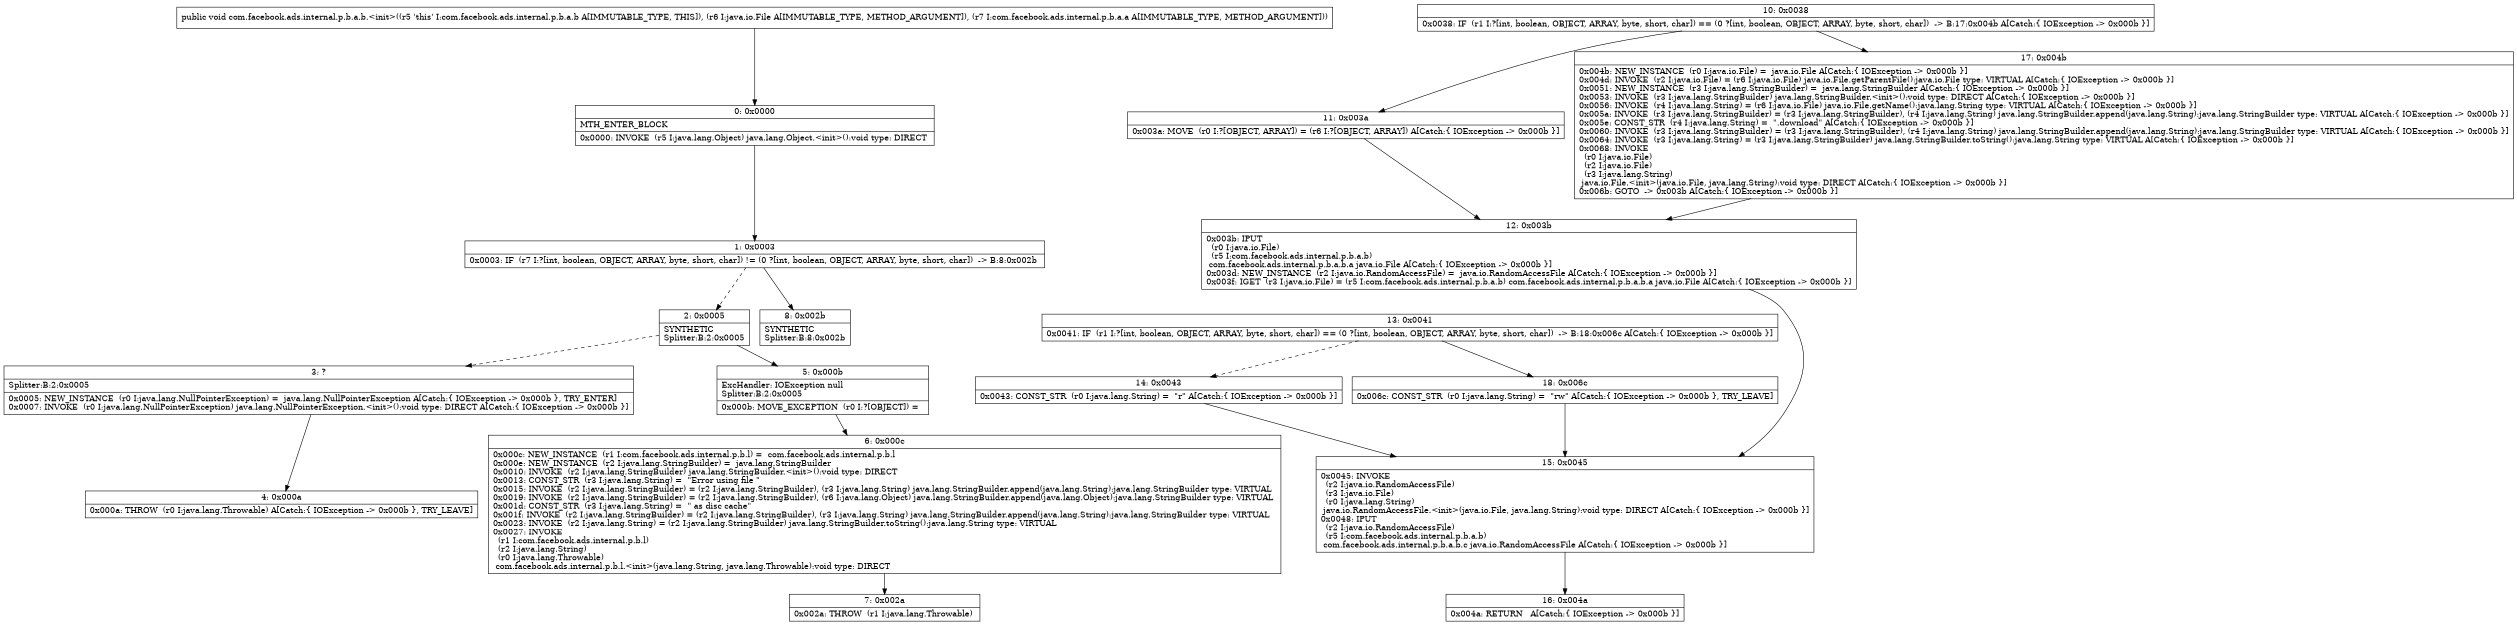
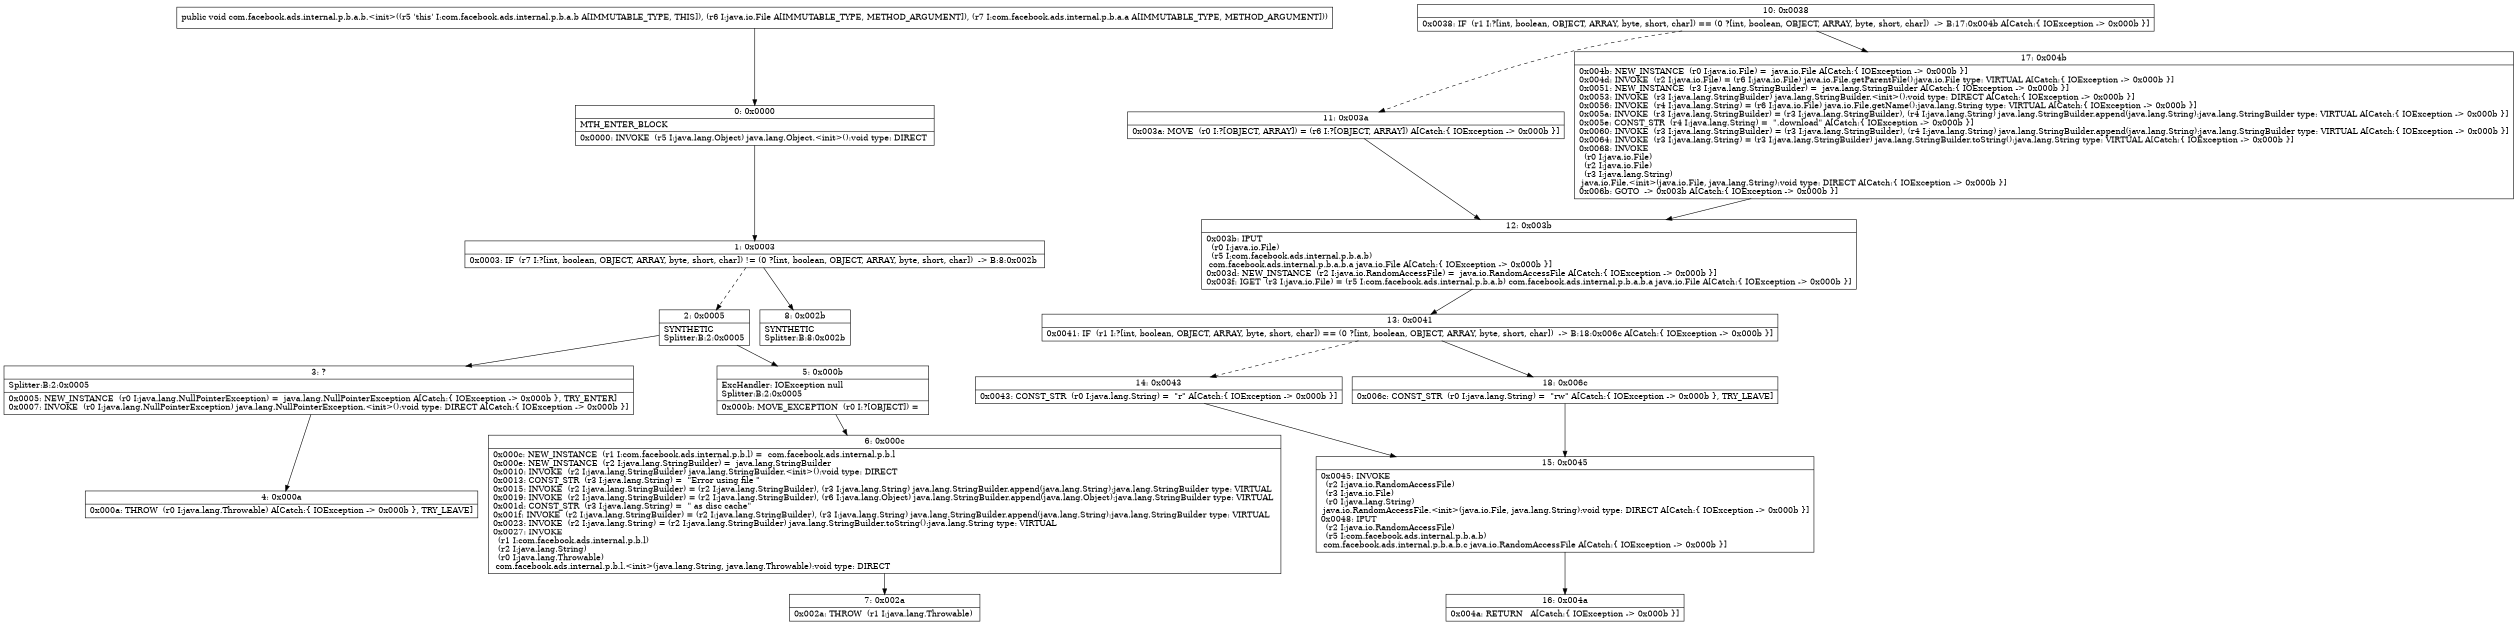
edge "10: 0x0038" -> "11: 0x003a": style solid -> dashed
edge "2: 0x0005" -> "3: ?": style dashed -> solid
edge "12: 0x003b" -> "15: 0x0045": now "12: 0x003b" -> "13: 0x0041"
